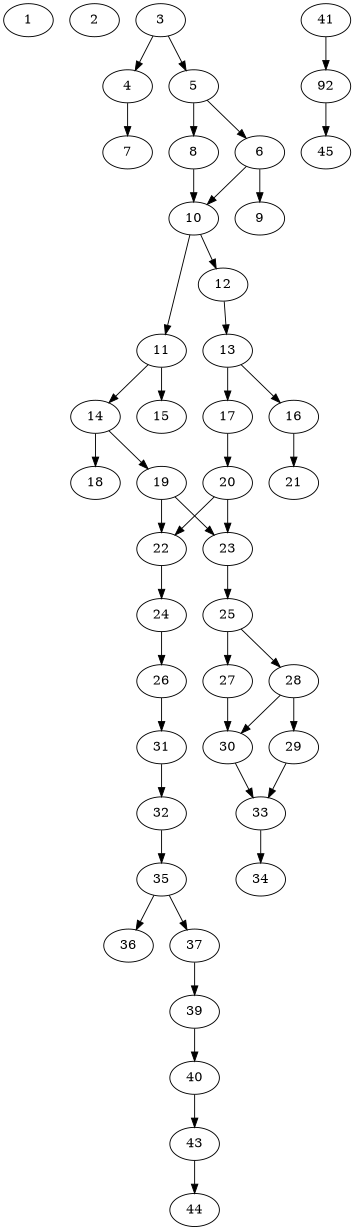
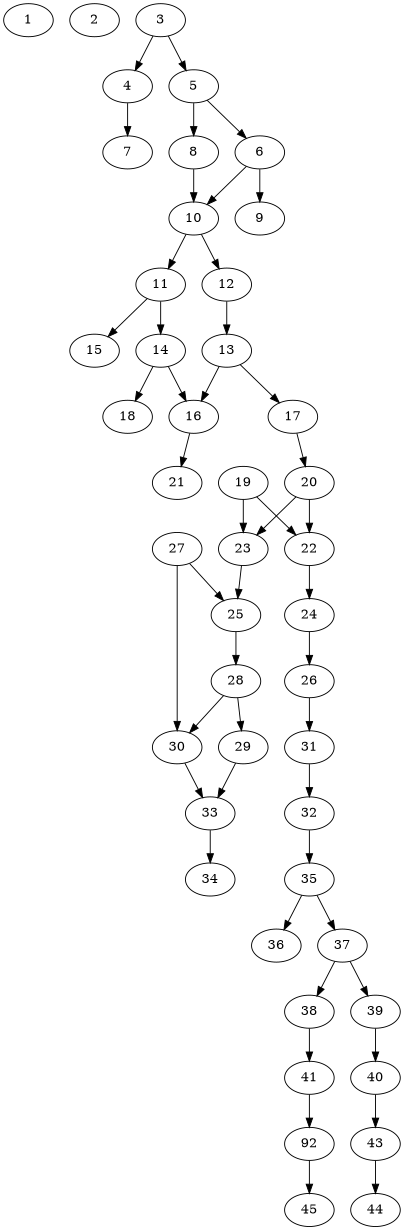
edge "14" -> "19": now "14" -> "16"
edge "25" -> "27": reversed
node "38": added
